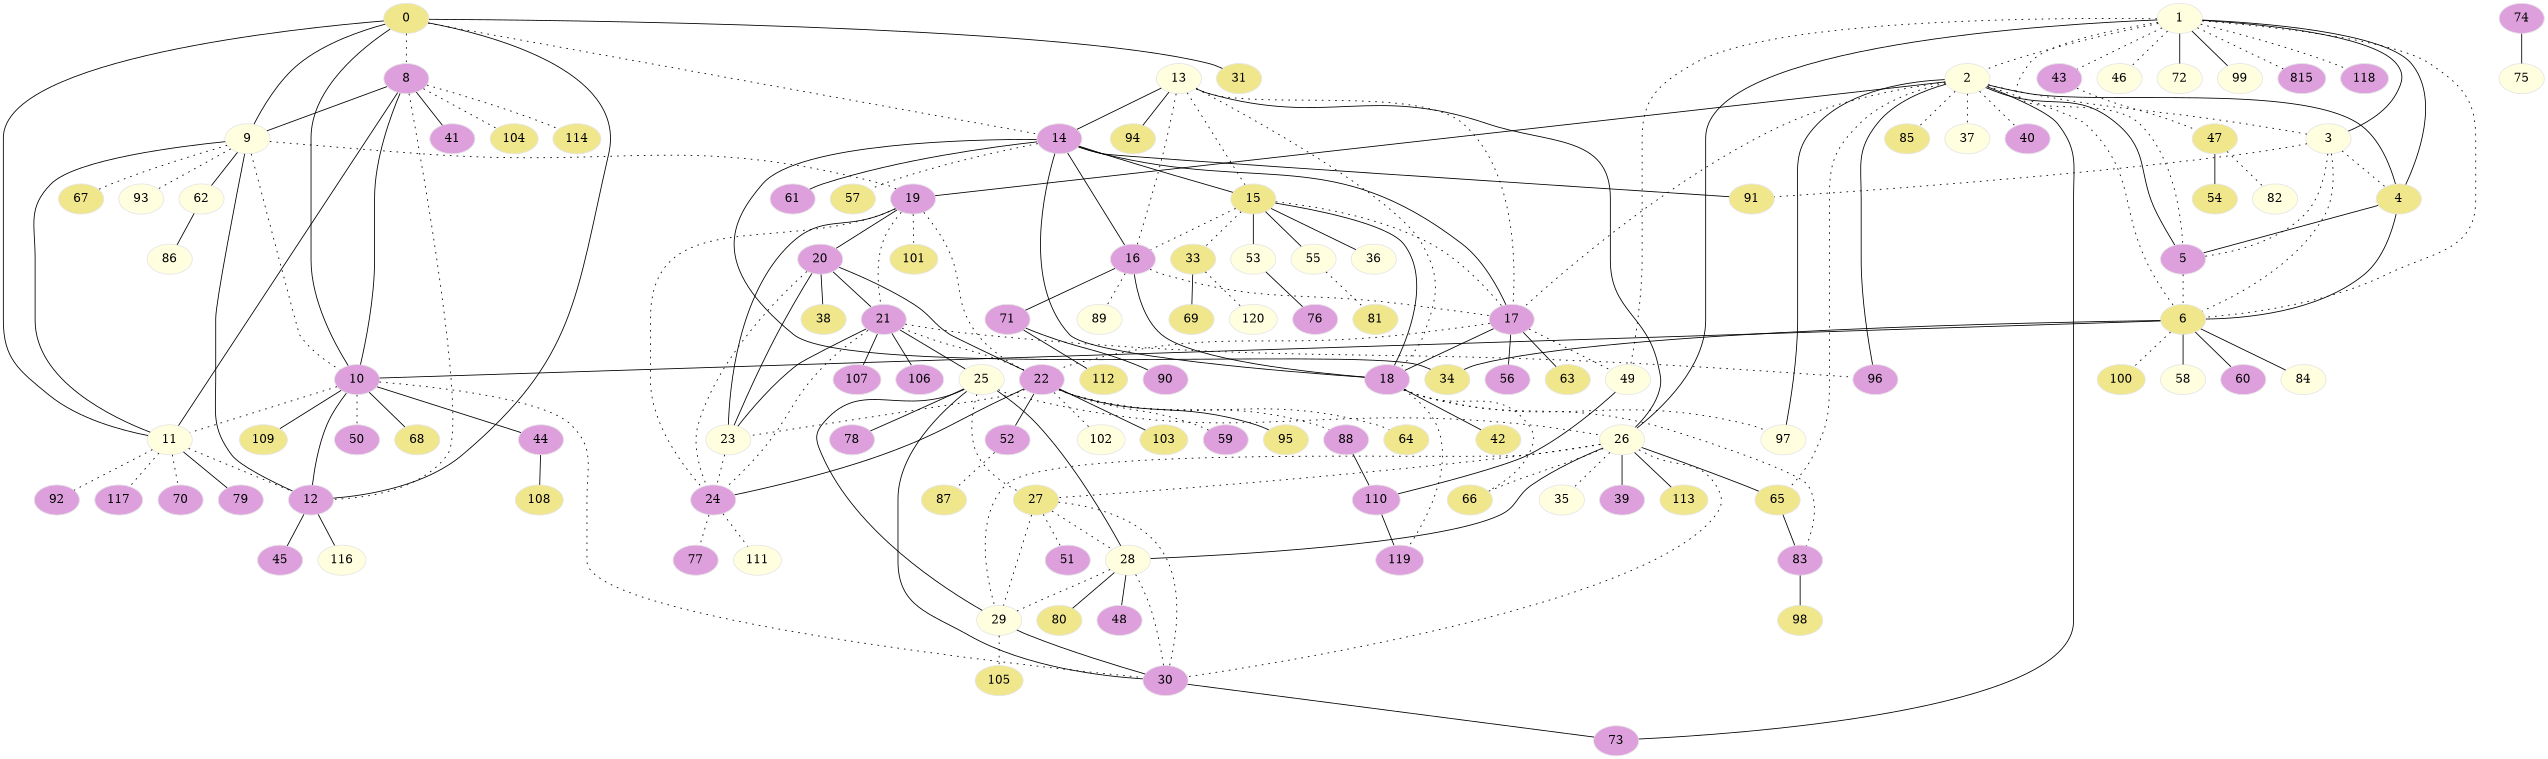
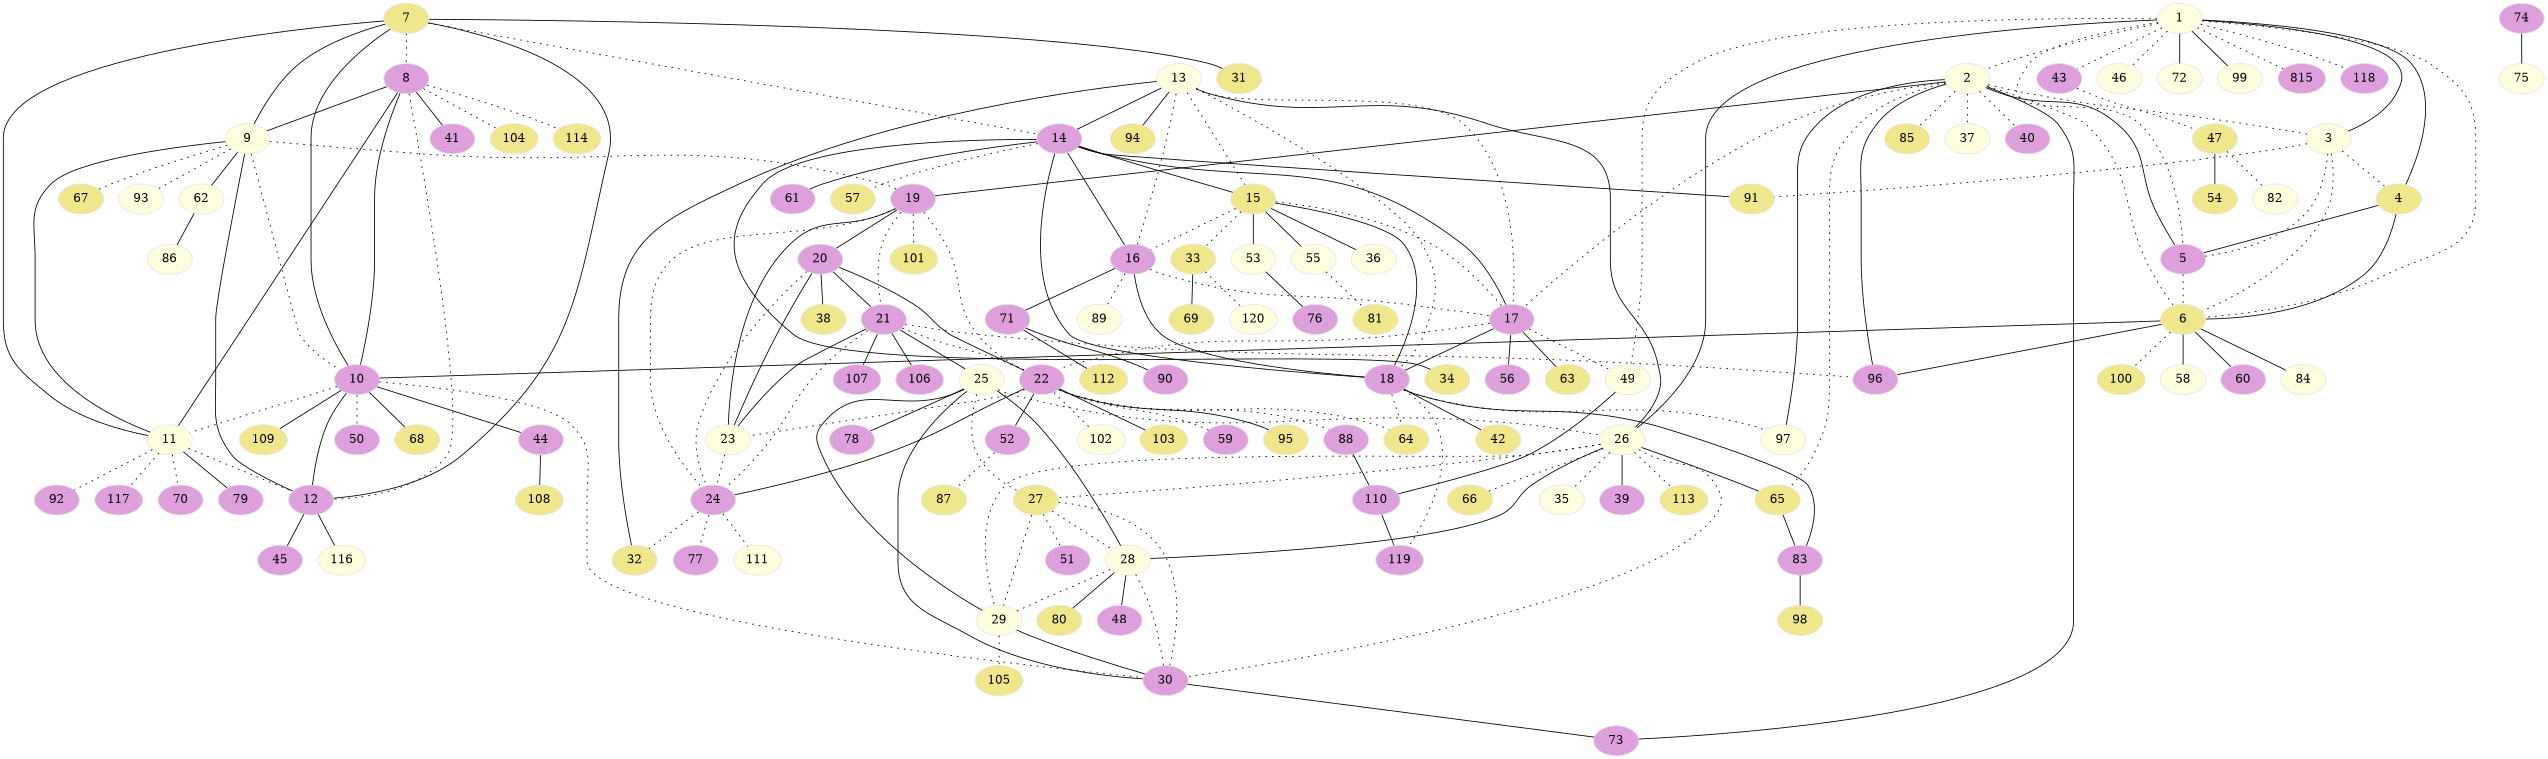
node "0": label "0" -> "7"
edge "2" -- "4": removed
edge "6" -- "34": now "6" -- "96"
edge "18" -- "66": now "18" -- "64"
edge "18" -- "83": style dotted -> solid
edge "26" -- "113": style solid -> dotted
node "32": added
